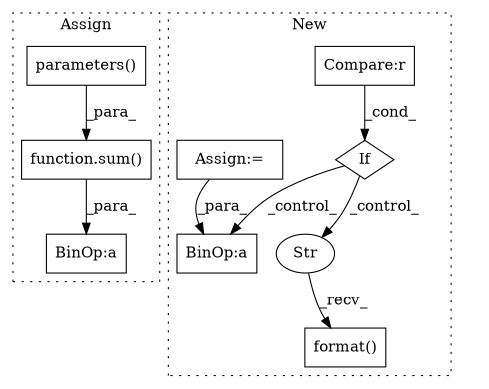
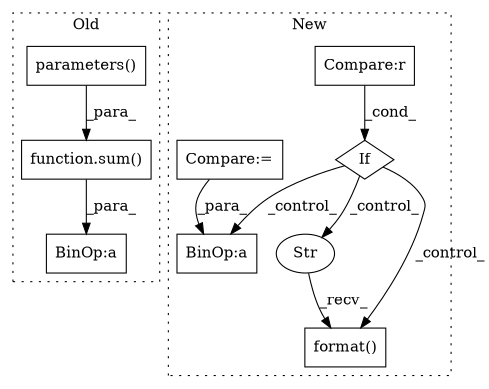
cluster "Assign": label "Assign" -> "Old"
node "Assign:=": label "Assign:=" -> "Compare:="
edge "If" -> "format()": added, label "_control_"
